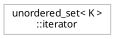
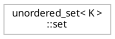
node "unordered_set< K > ::iterator": label "unordered_set< K > ::iterator" -> "unordered_set< K > ::set"
